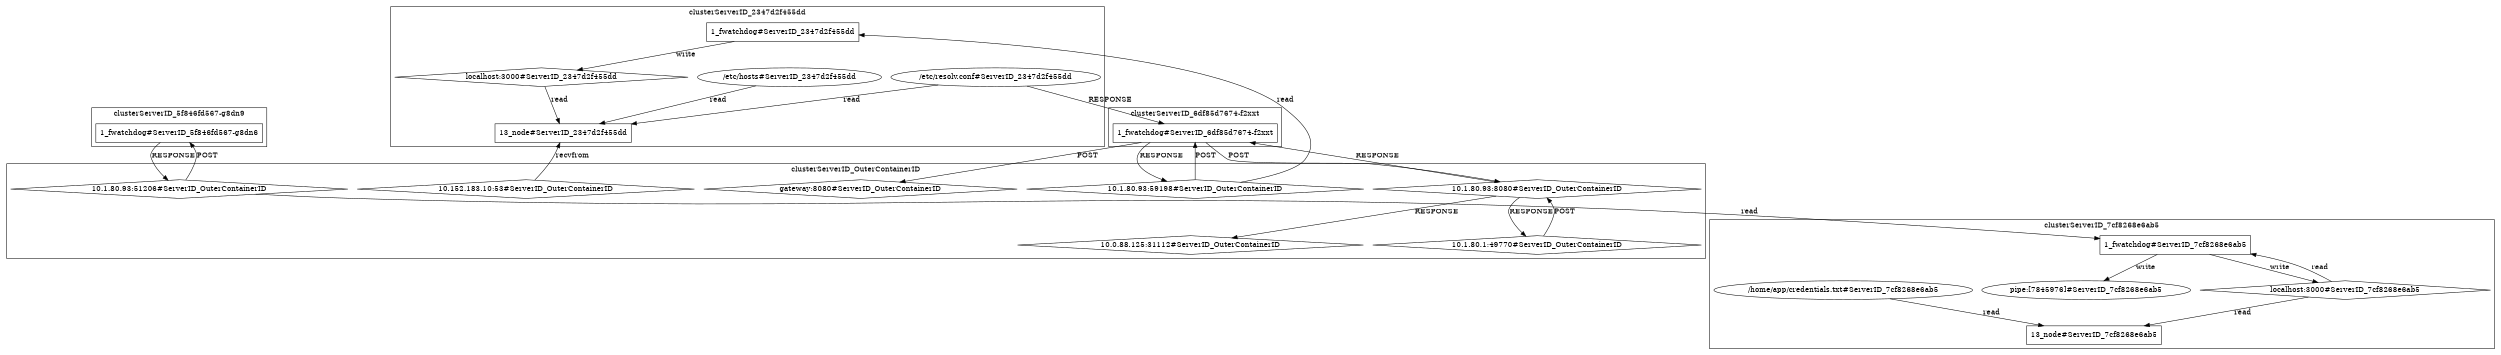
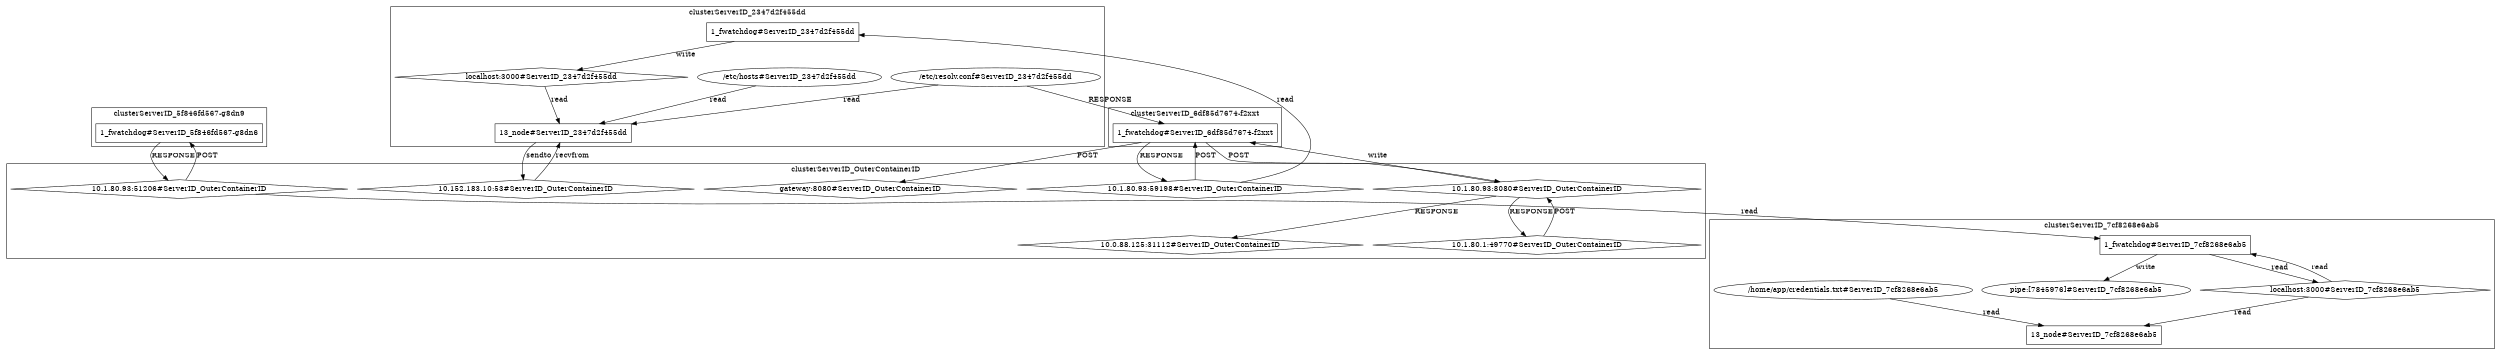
edge "13_node#ServerID_2347d2f455dd" -> "10.152.183.10:53#ServerID_OuterContainerID": added, label "sendto"
edge "10.1.80.93:8080#ServerID_OuterContainerID" -> "1_fwatchdog#ServerID_6df85d7674-f2xxt": label "RESPONSE" -> "write"
edge "1_fwatchdog#ServerID_7cf8268e6ab5" -> "localhost:3000#ServerID_7cf8268e6ab5": label "write" -> "read"
